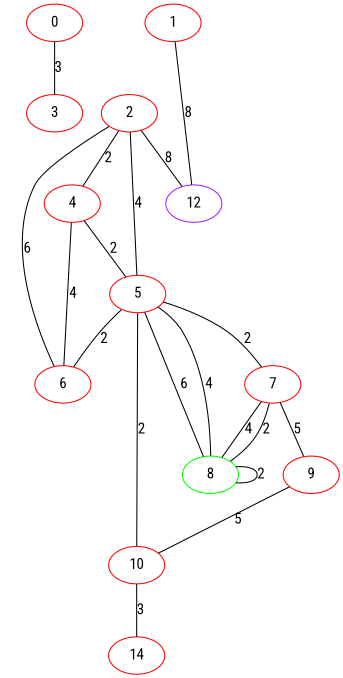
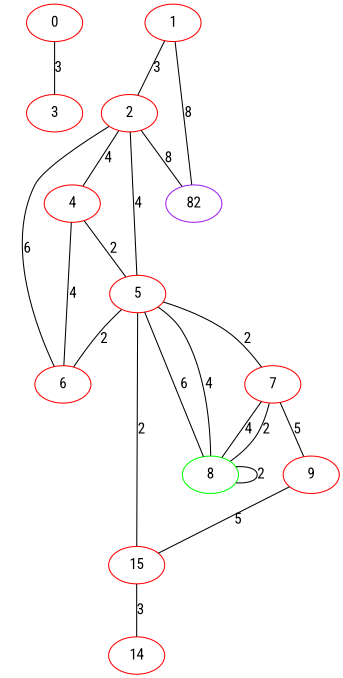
edge "1" -- "2": added, label "3"
edge "2" -- "4": label "2" -> "4"
node "12": label "12" -> "82"
node "10": label "10" -> "15"
